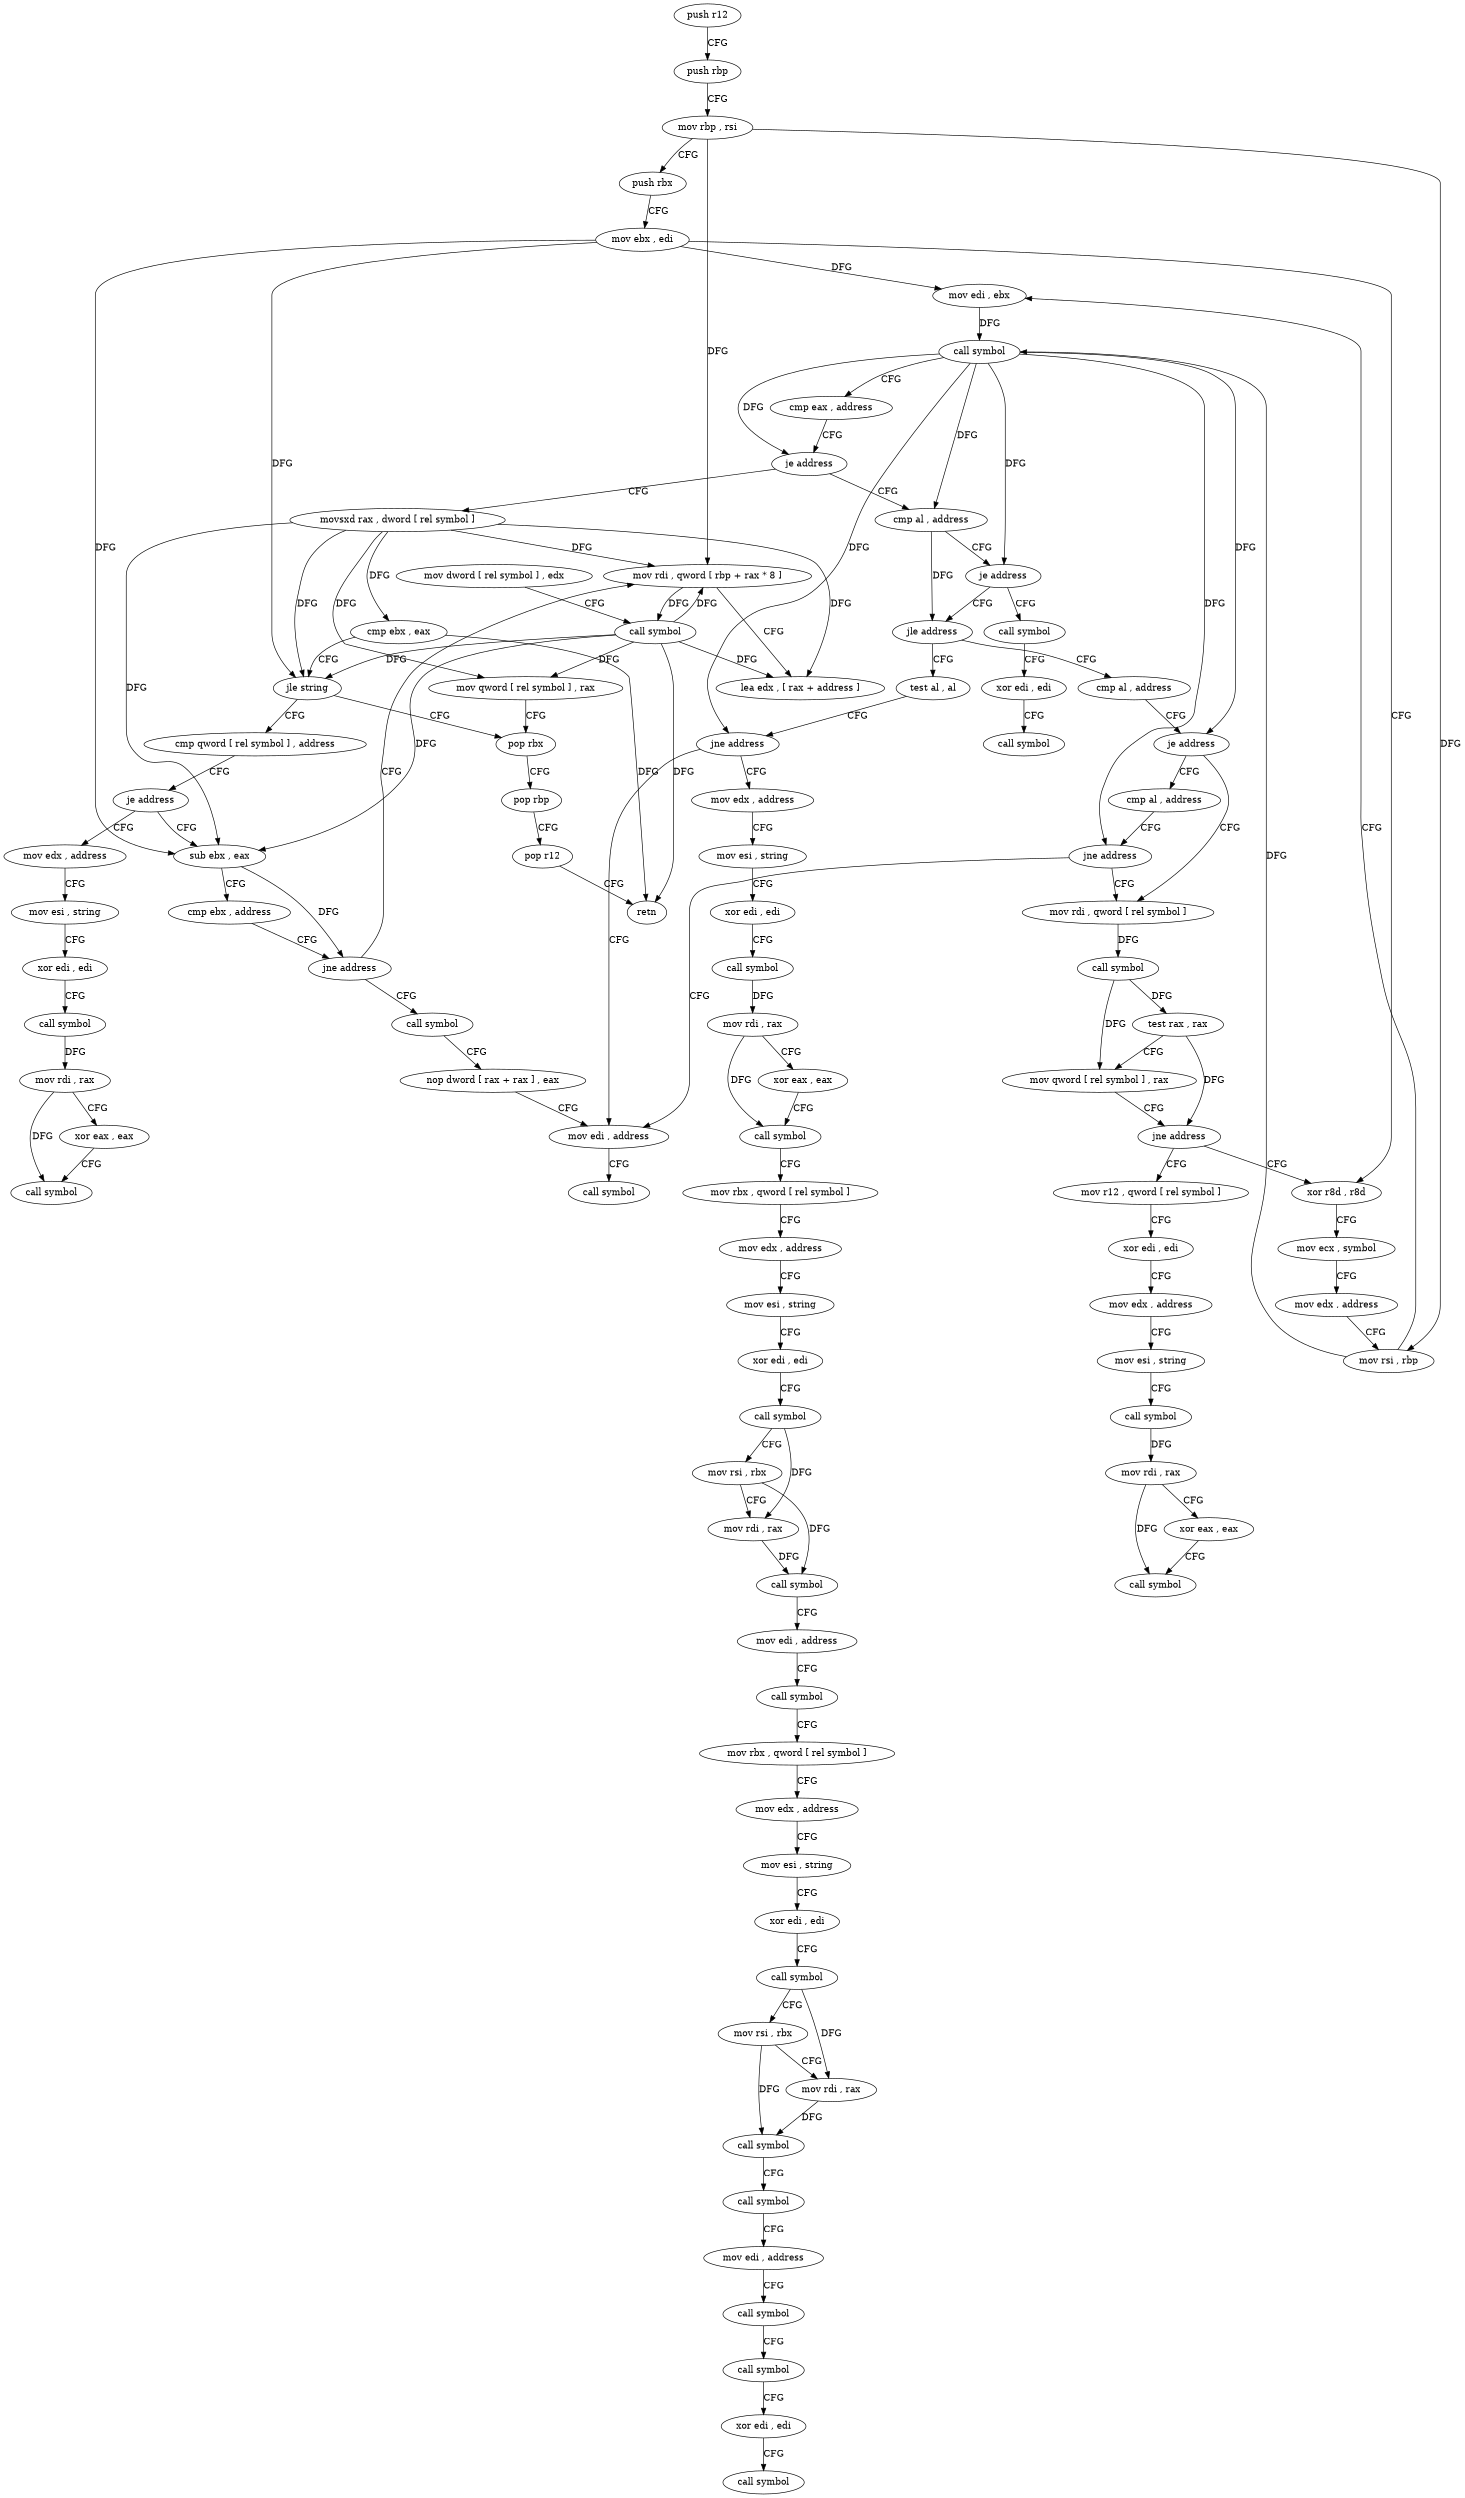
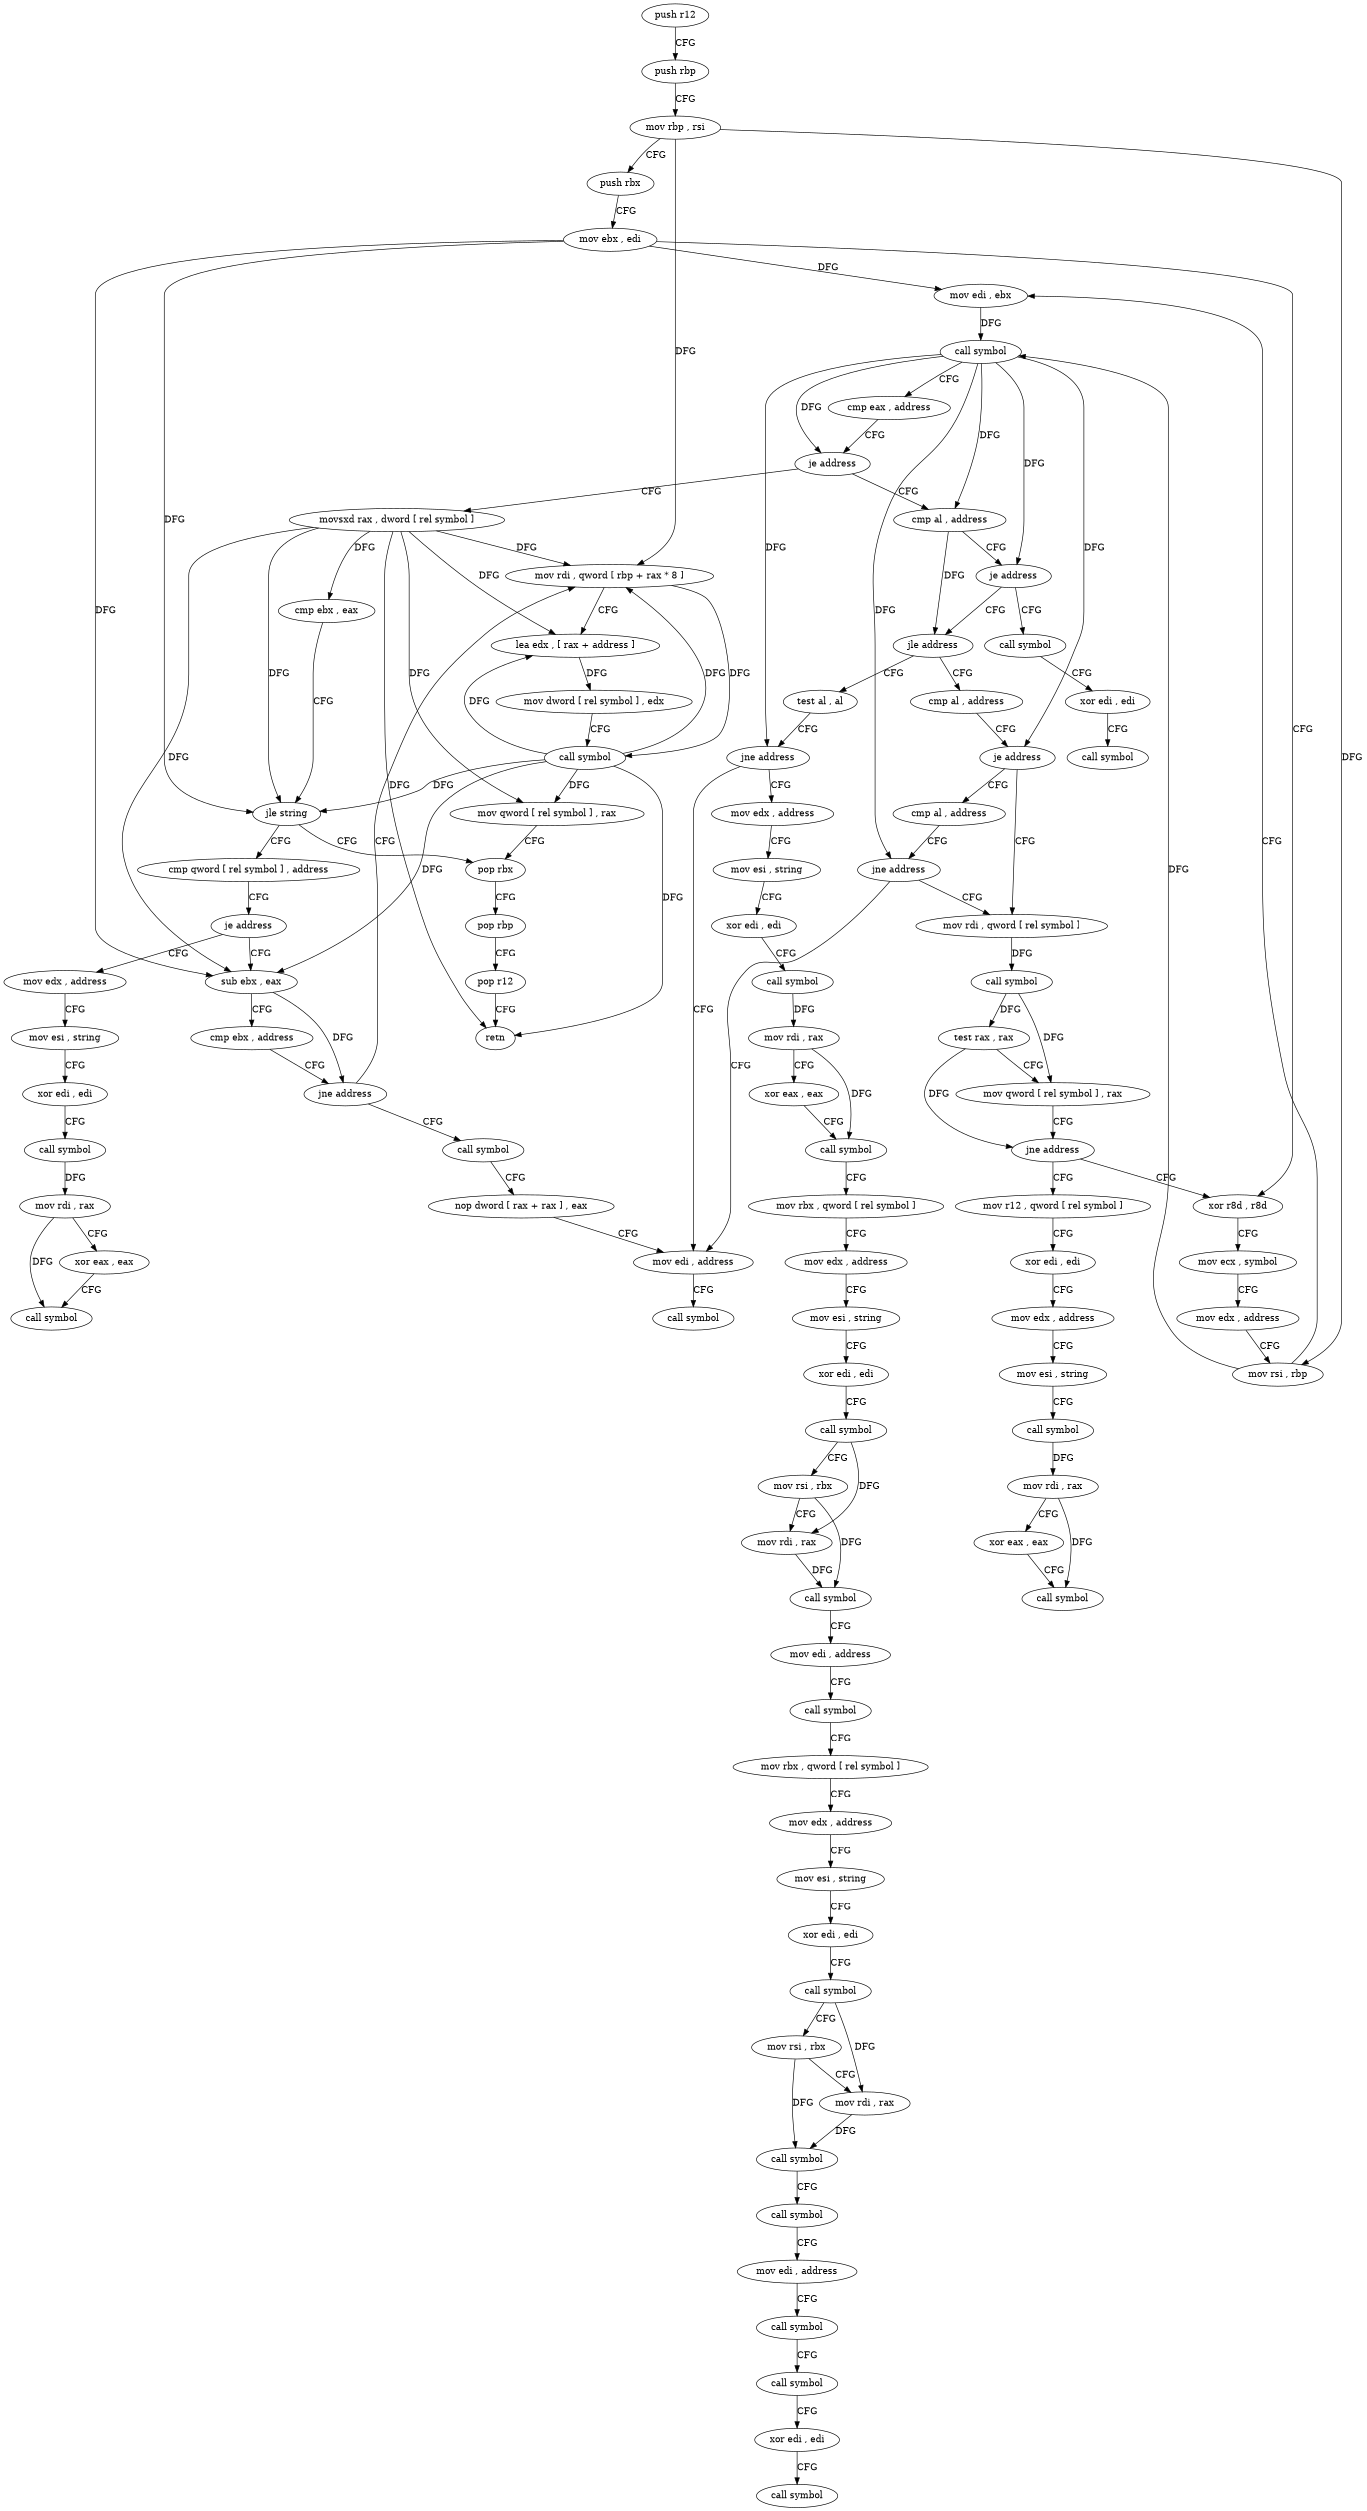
edge "lea edx , [ rax + address ]" -> "mov dword [ rel symbol ] , edx": added, label "DFG"
edge "cmp ebx , eax" -> "retn": now "movsxd rax , dword [ rel symbol ]" -> "retn"
